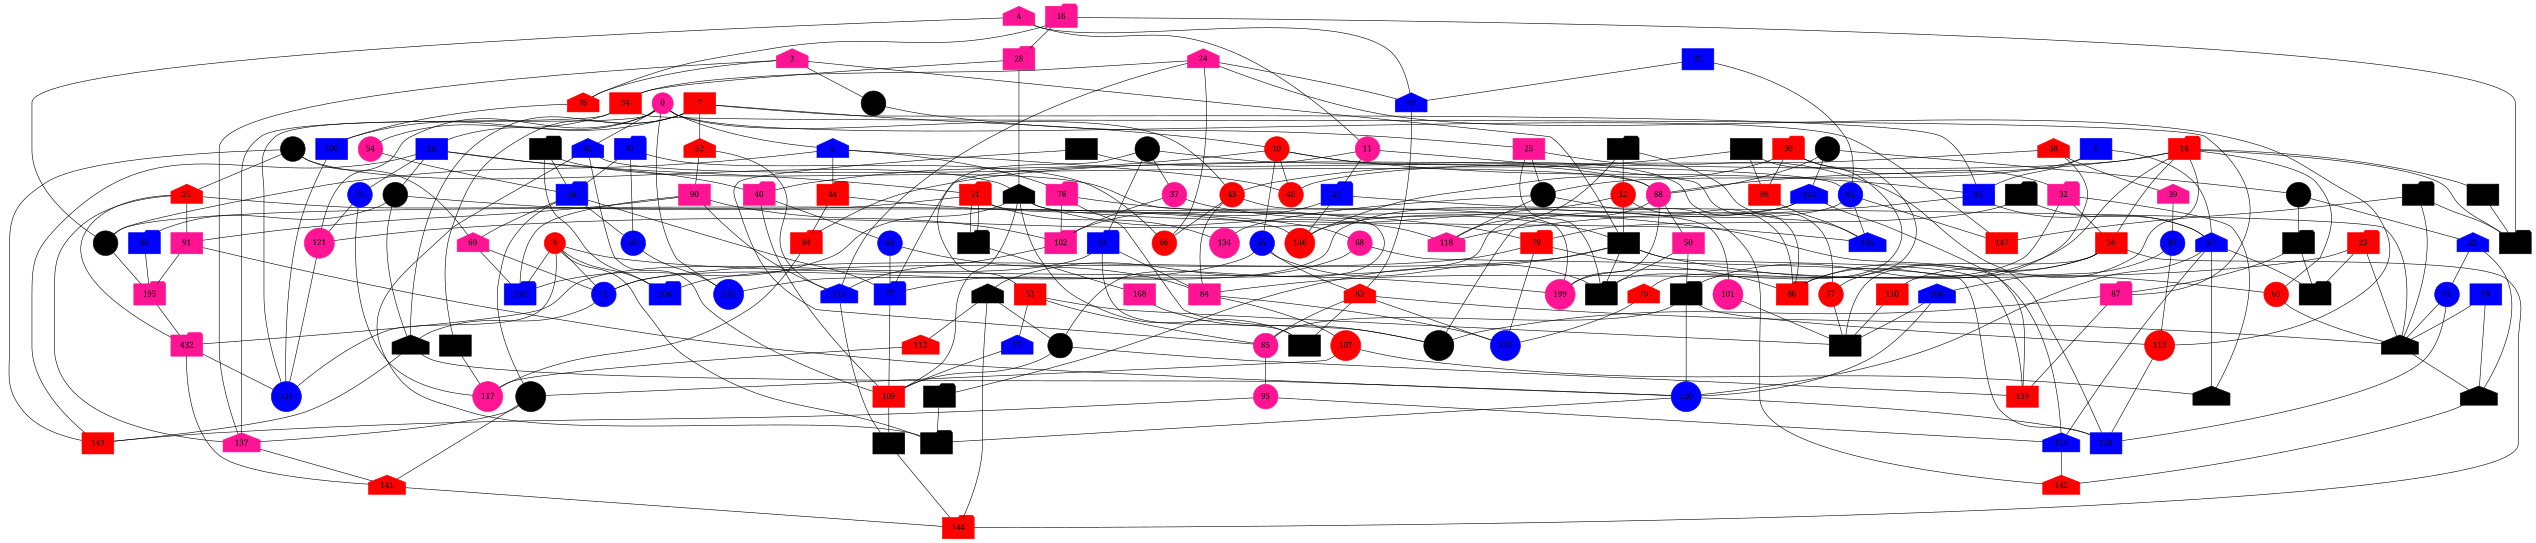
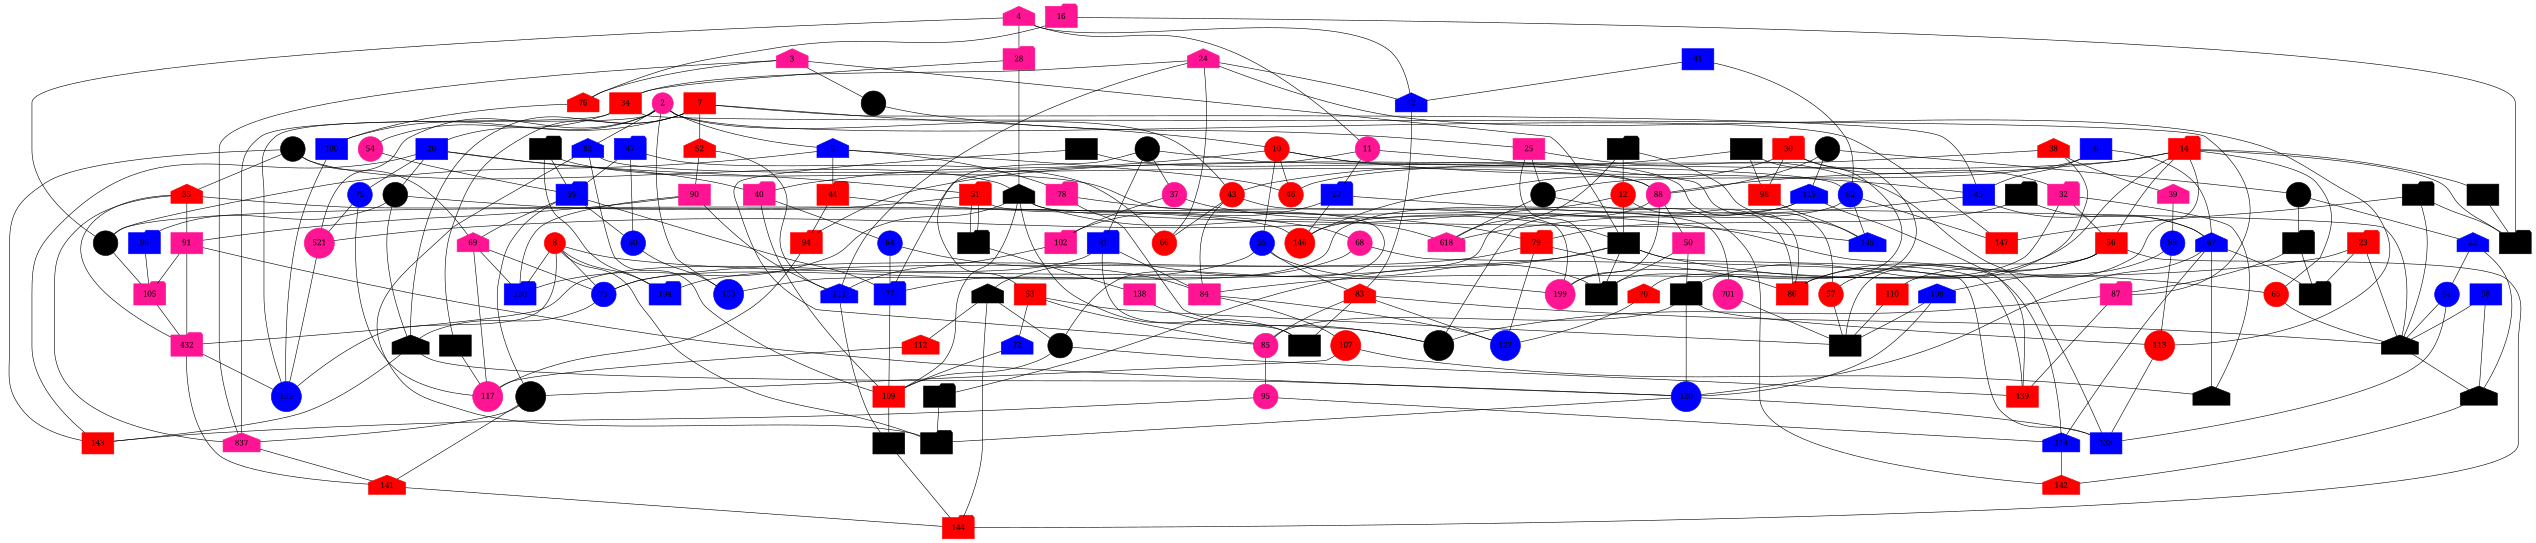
edge "16" -- "28": now "4" -- "28"
node "0": label "0" -> "2"
edge "90" -- "102": removed
edge "78" -- "102": removed
node "121": label "121" -> "521"
node "134": removed
node "118": label "118" -> "618"
node "195": label "195" -> "105"
edge "91" -- "432": added
node "168": label "168" -> "138"
node "101": label "101" -> "701"
edge "69" -- "117": added
node "137": label "137" -> "837"
